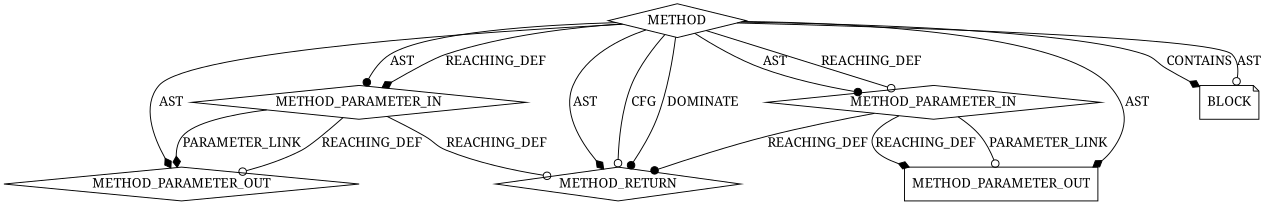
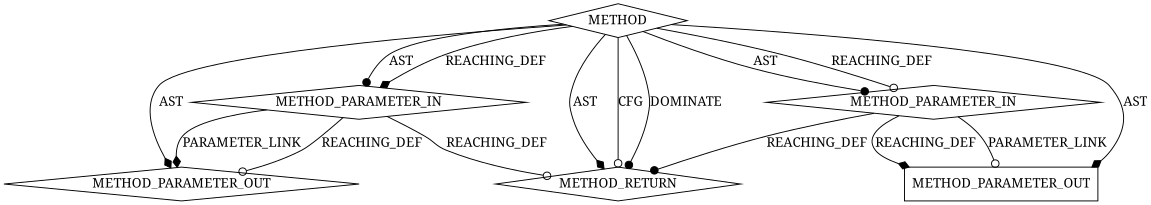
node "BLOCK": removed
